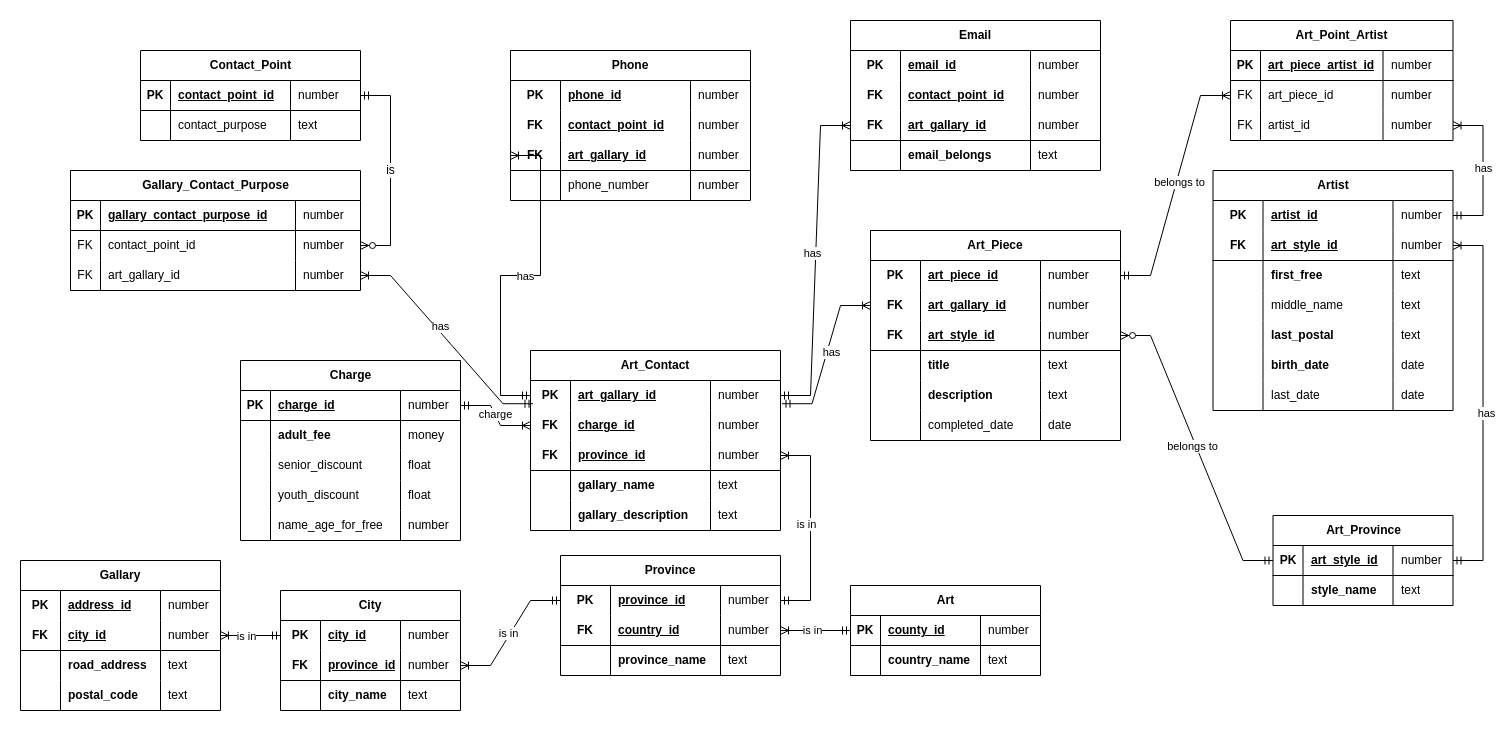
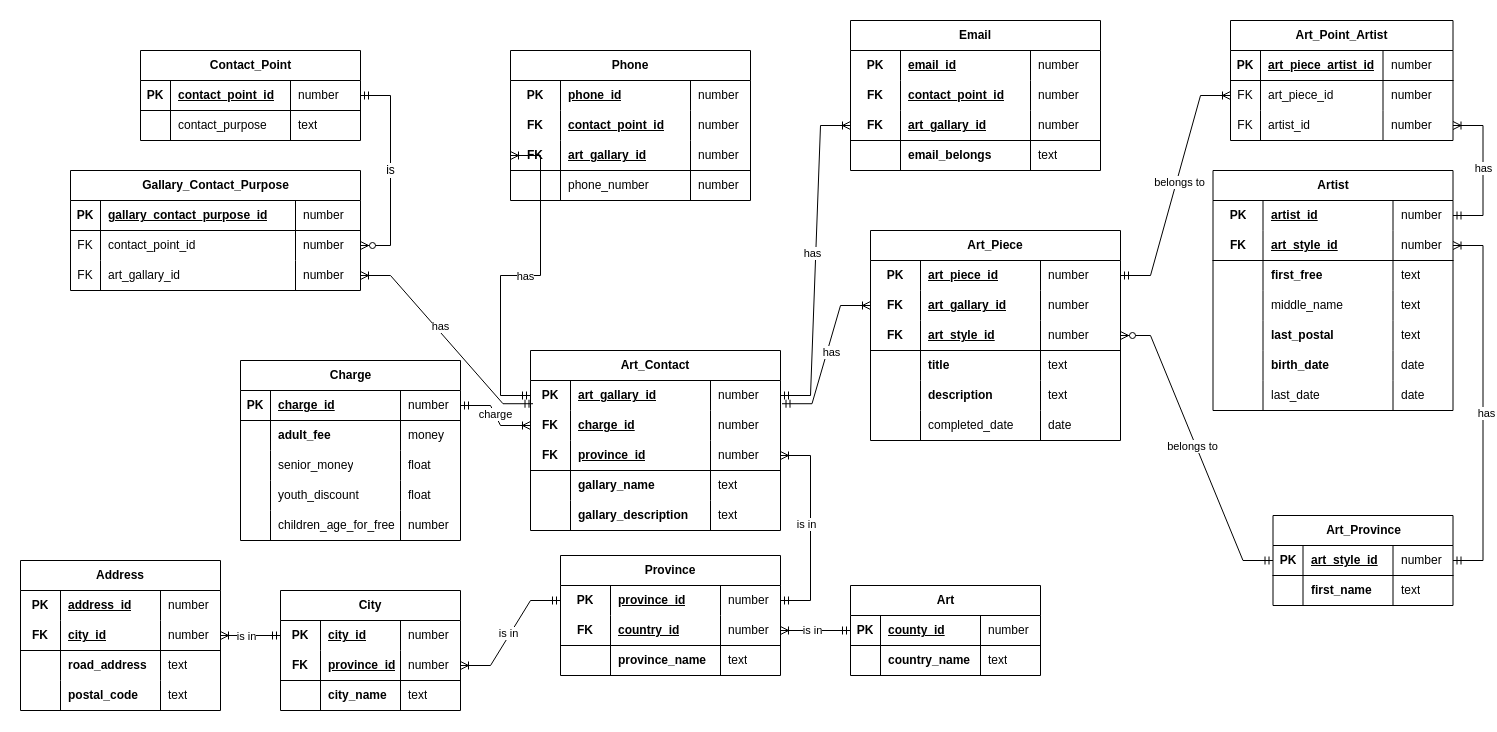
node "senior_discount": label "senior_discount" -> "senior_money"
node "name_age_for_free": label "name_age_for_free" -> "children_age_for_free"
node "Gallary": label "Gallary" -> "Address"
node "style_name": label "style_name" -> "first_name"
